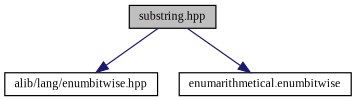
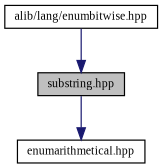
edge "substring.hpp" -> "alib/lang/enumbitwise.hpp": reversed
node "enumarithmetical.enumbitwise": label "enumarithmetical.enumbitwise" -> "enumarithmetical.hpp"
